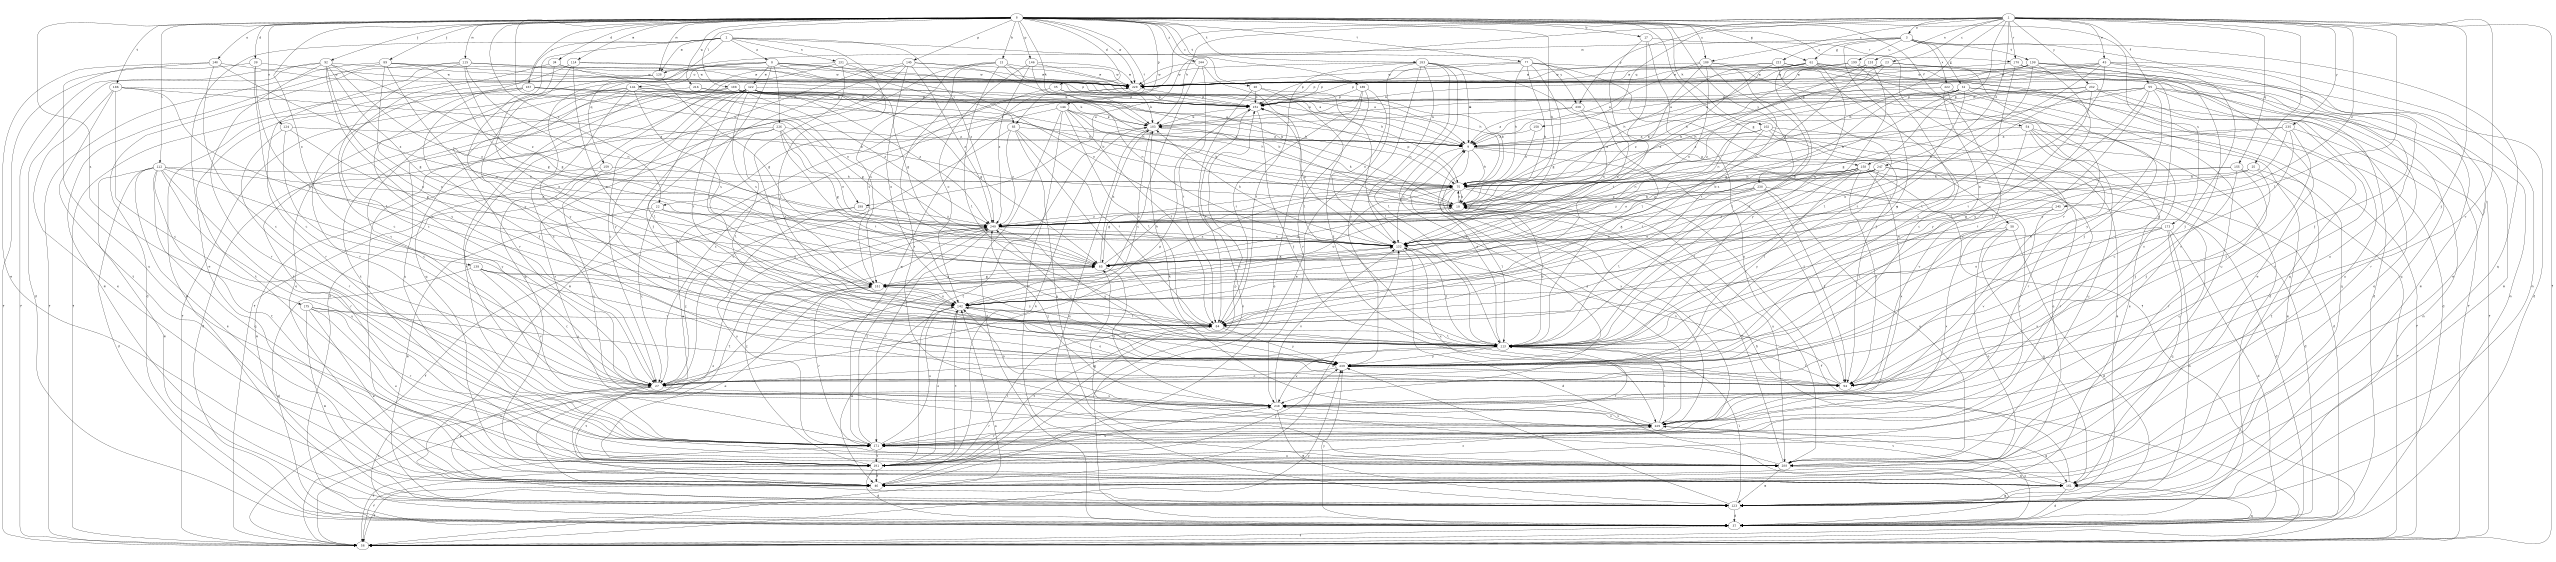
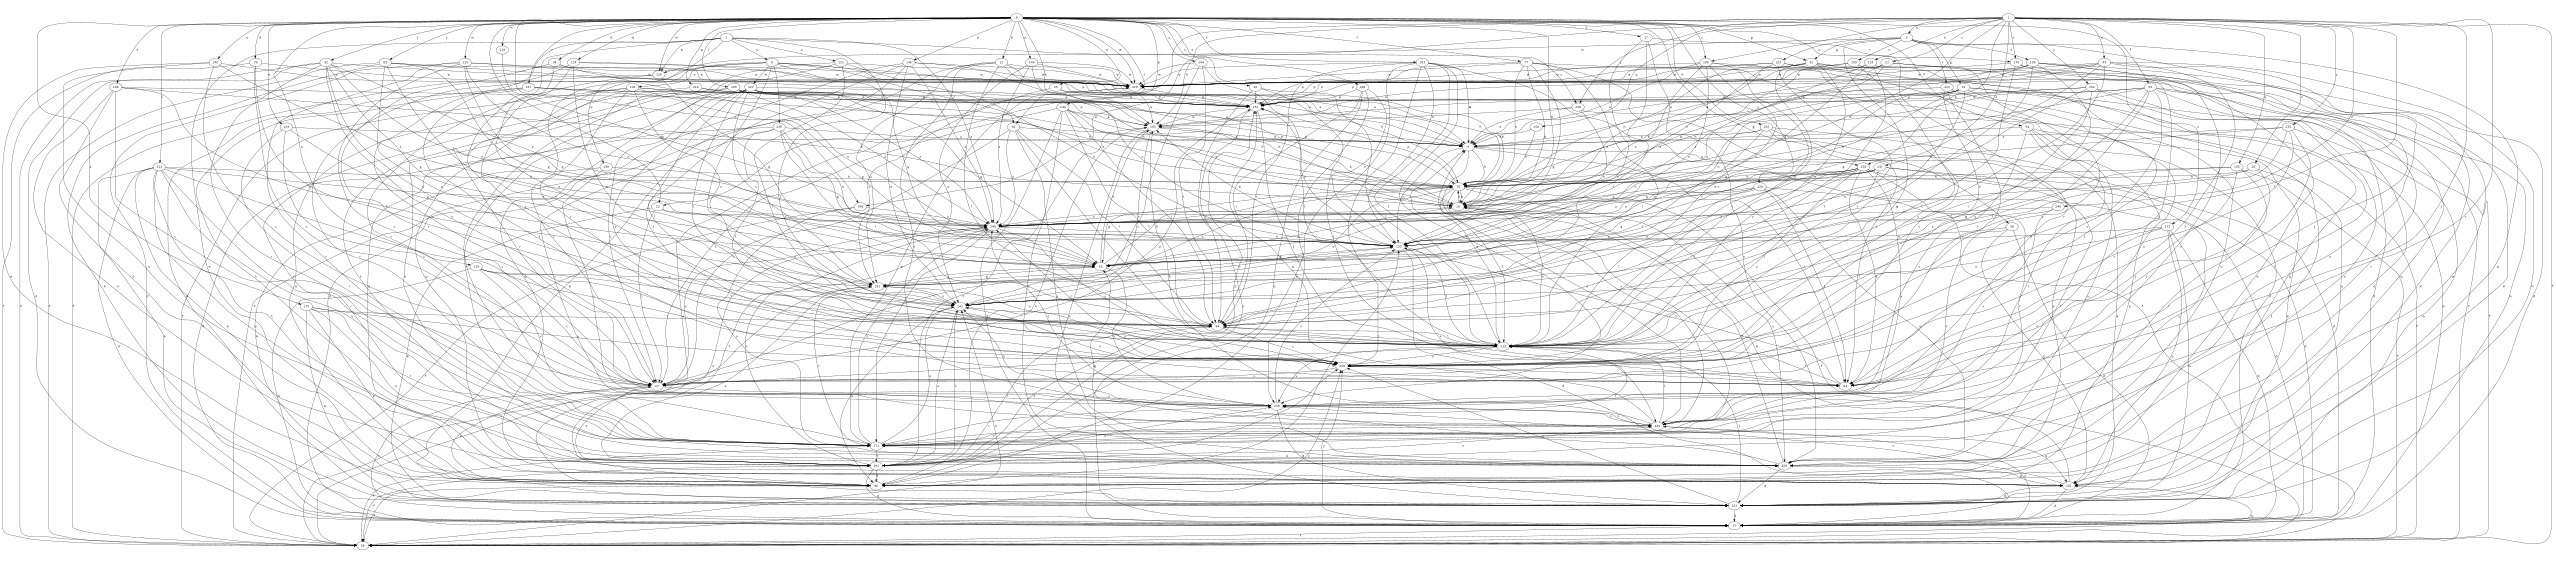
node "118": added
edge "142" -> "84": now "113" -> "84"
edge "229" -> "151": added, label "p"
edge "58" -> "46": removed, label "e"
